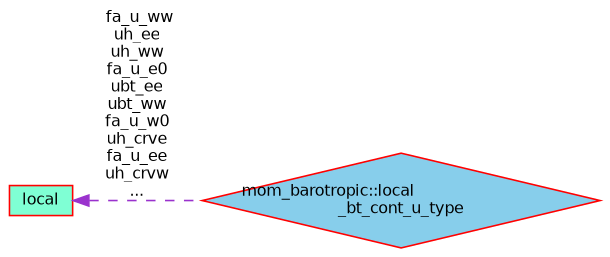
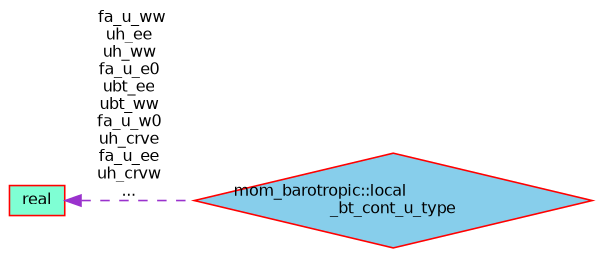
node "local": label "local" -> "real"
